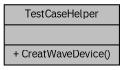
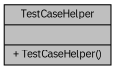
node "TestCaseHelper": text "+ CreatWaveDevice()" -> "+ TestCaseHelper()"
